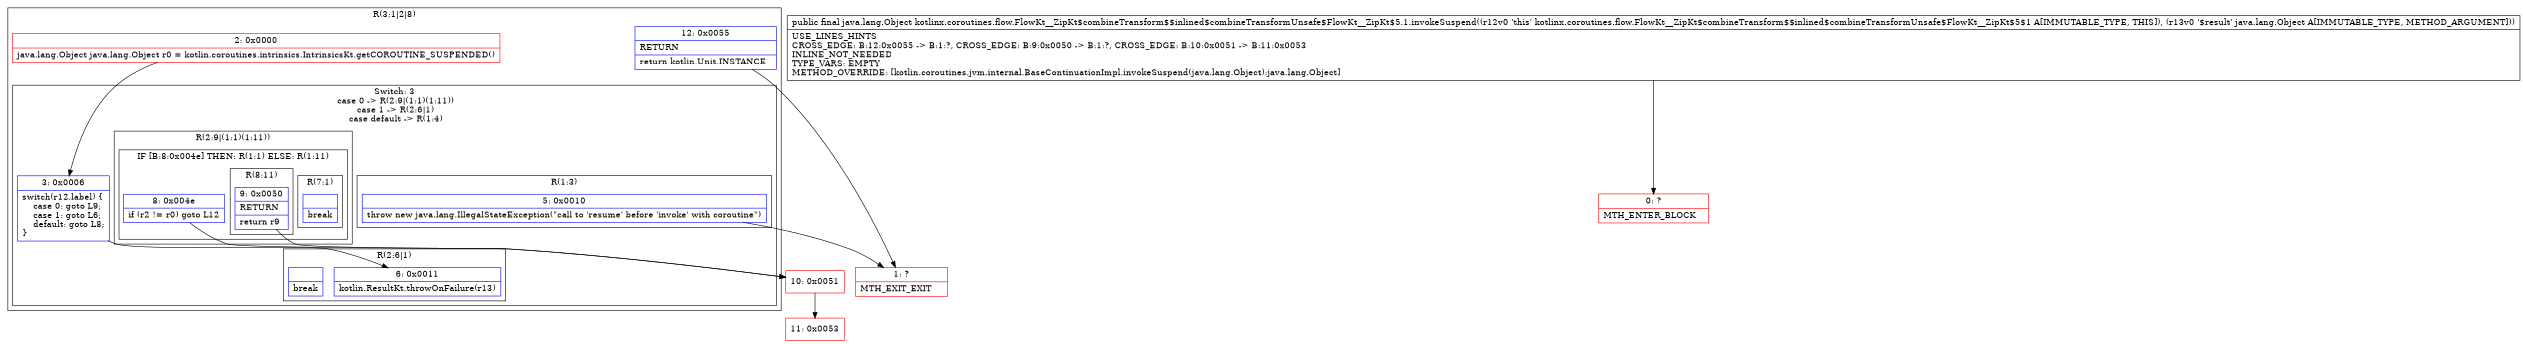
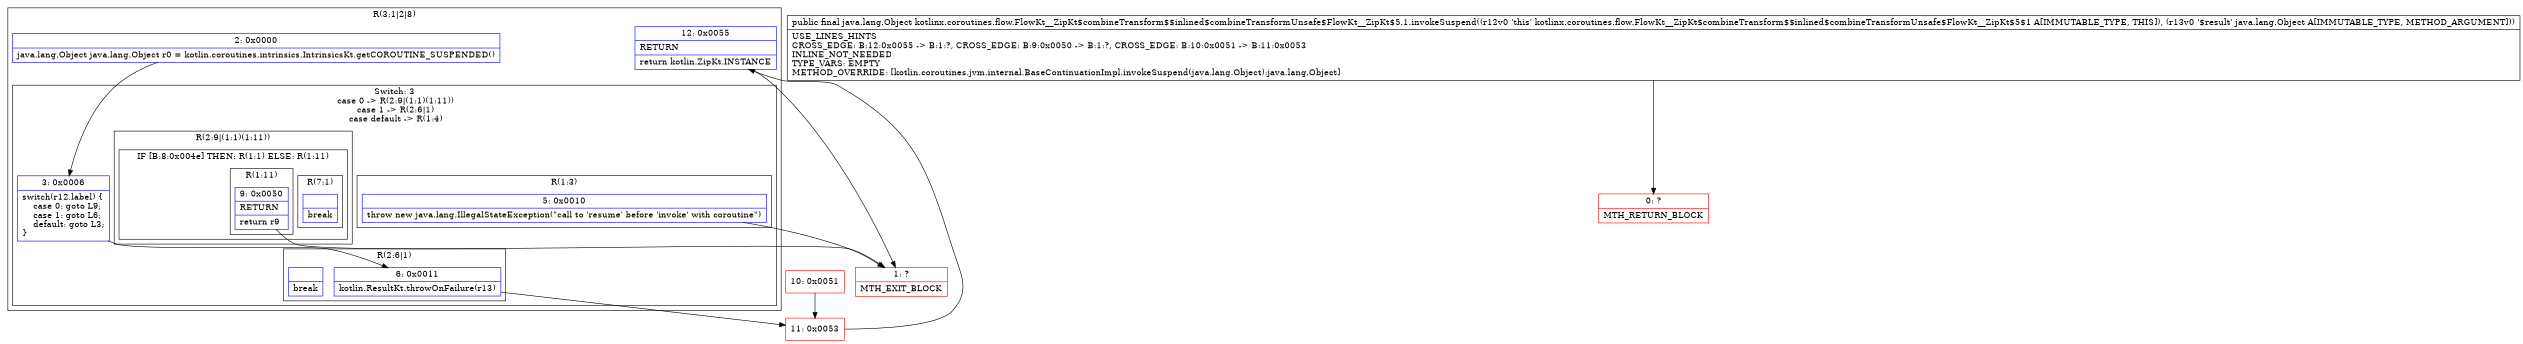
node "2: 0x0000": color red -> blue
node "12: 0x0055": text "return kotlin.Unit.INSTANCE" -> "return kotlin.ZipKt.INSTANCE"
cluster "R(8:11)": label "R(8:11)" -> "R(1:11)"
edge "11: 0x0053" -> "12: 0x0055": added
node "8: 0x004e": removed
node "0: ?": text "MTH_ENTER_BLOCK" -> "MTH_RETURN_BLOCK"
node "3: 0x0006": text "default: goto L8;" -> "default: goto L3;"
edge "9: 0x0050" -> "10: 0x0051": now "9: 0x0050" -> "1: ?"
node "1: ?": text "MTH_EXIT_EXIT" -> "MTH_EXIT_BLOCK"
edge "6: 0x0011" -> "11: 0x0053": added
